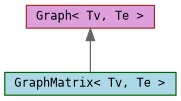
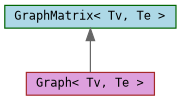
edge "GraphMatrix< Tv, Te >" -> "Graph< Tv, Te >": reversed
